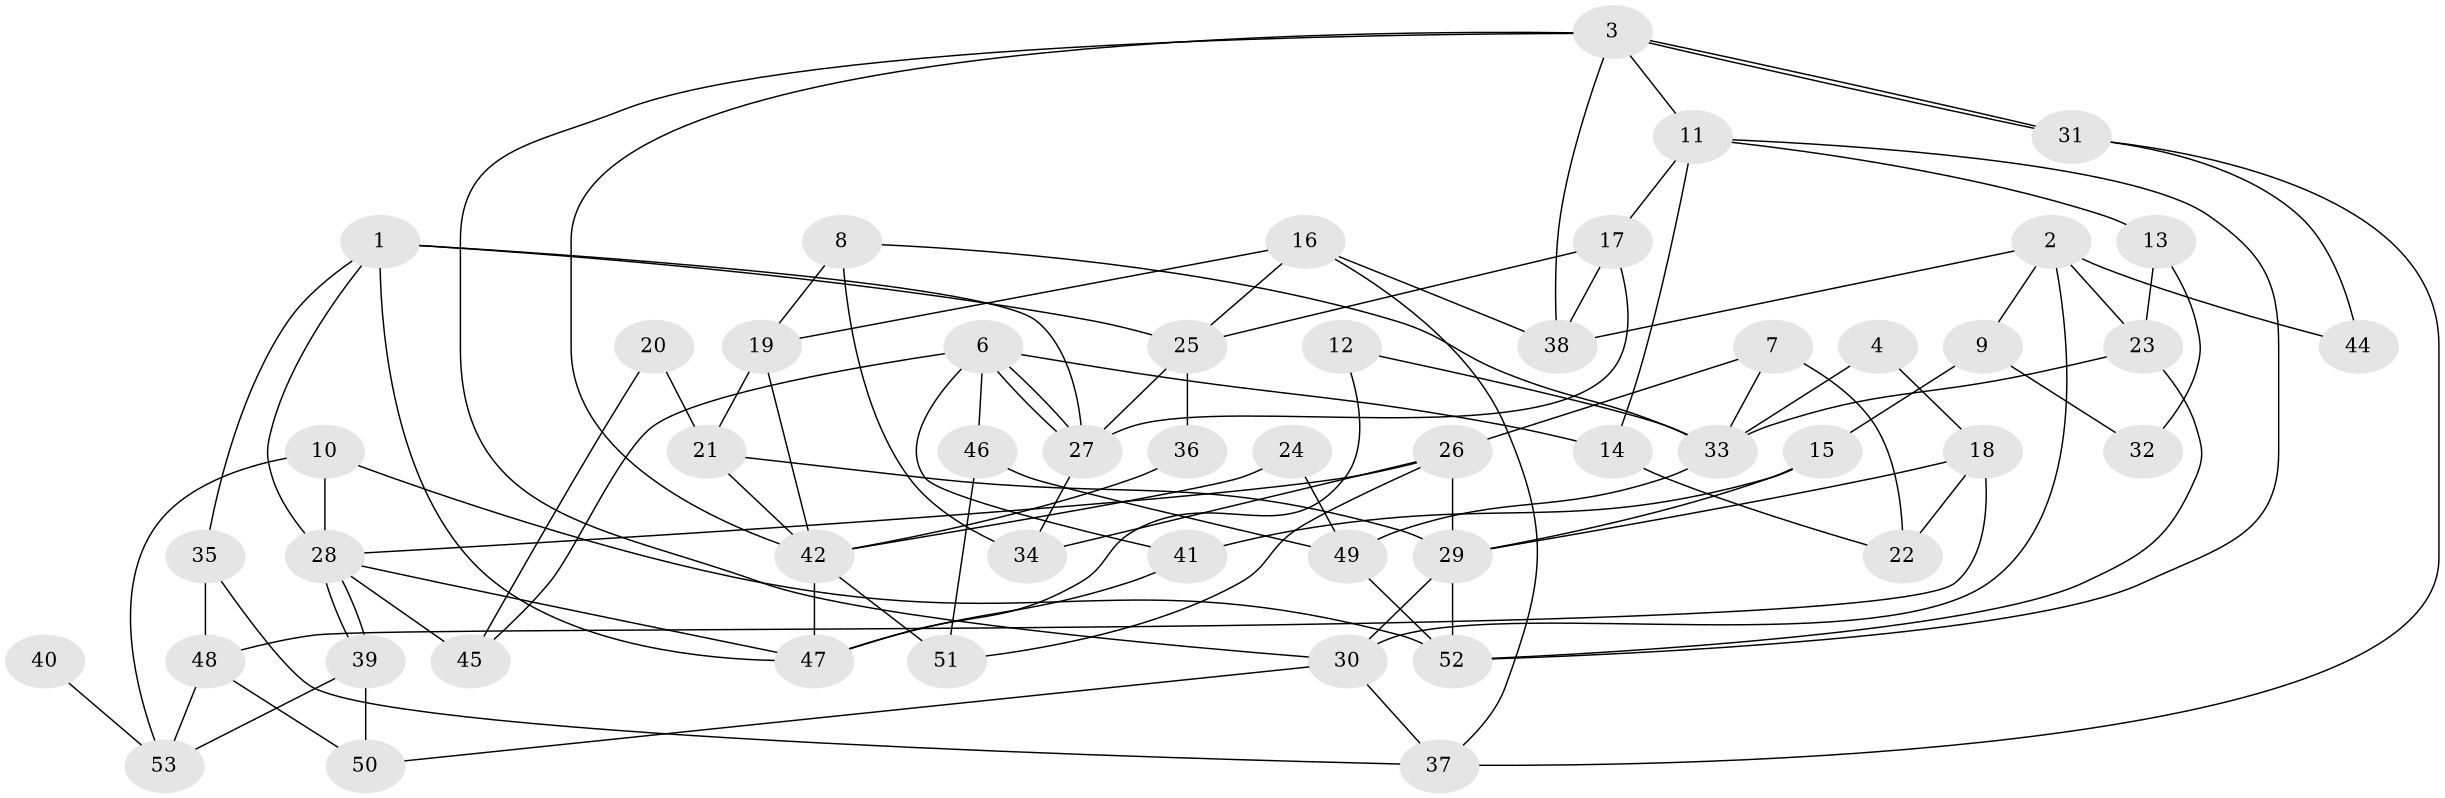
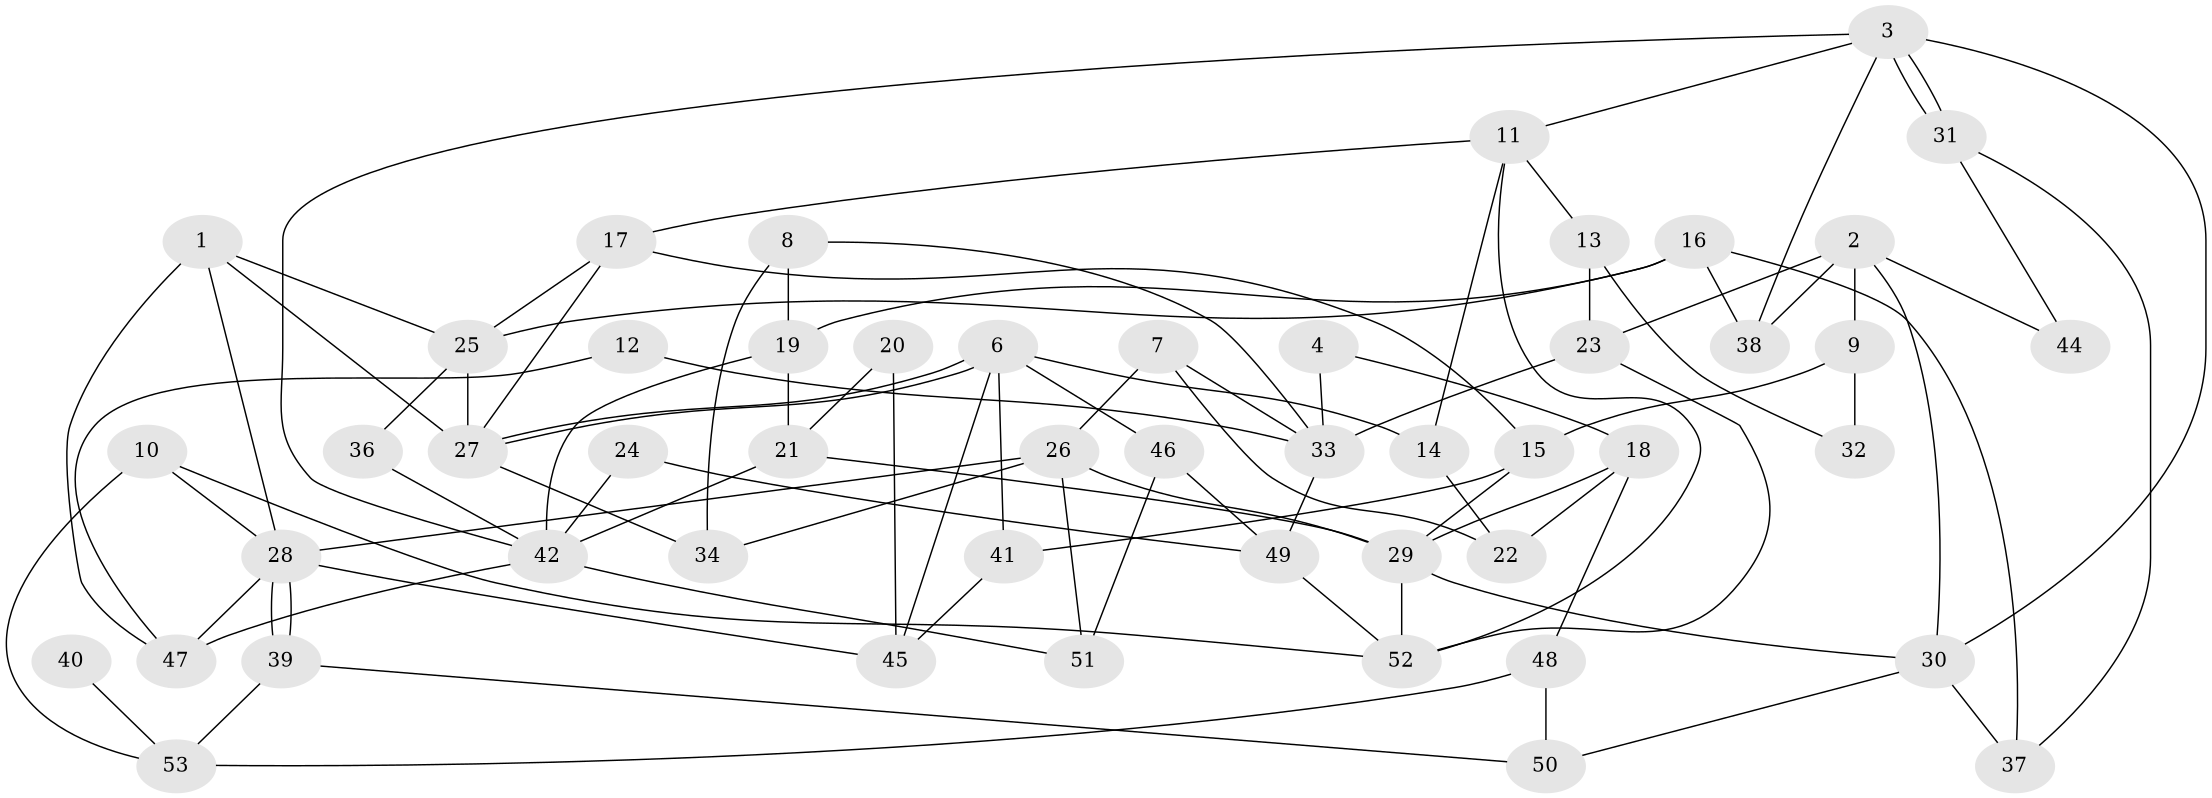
edge "17" -- "38": now "17" -- "15"
node "35": removed
edge "41" -- "47": now "41" -- "45"
